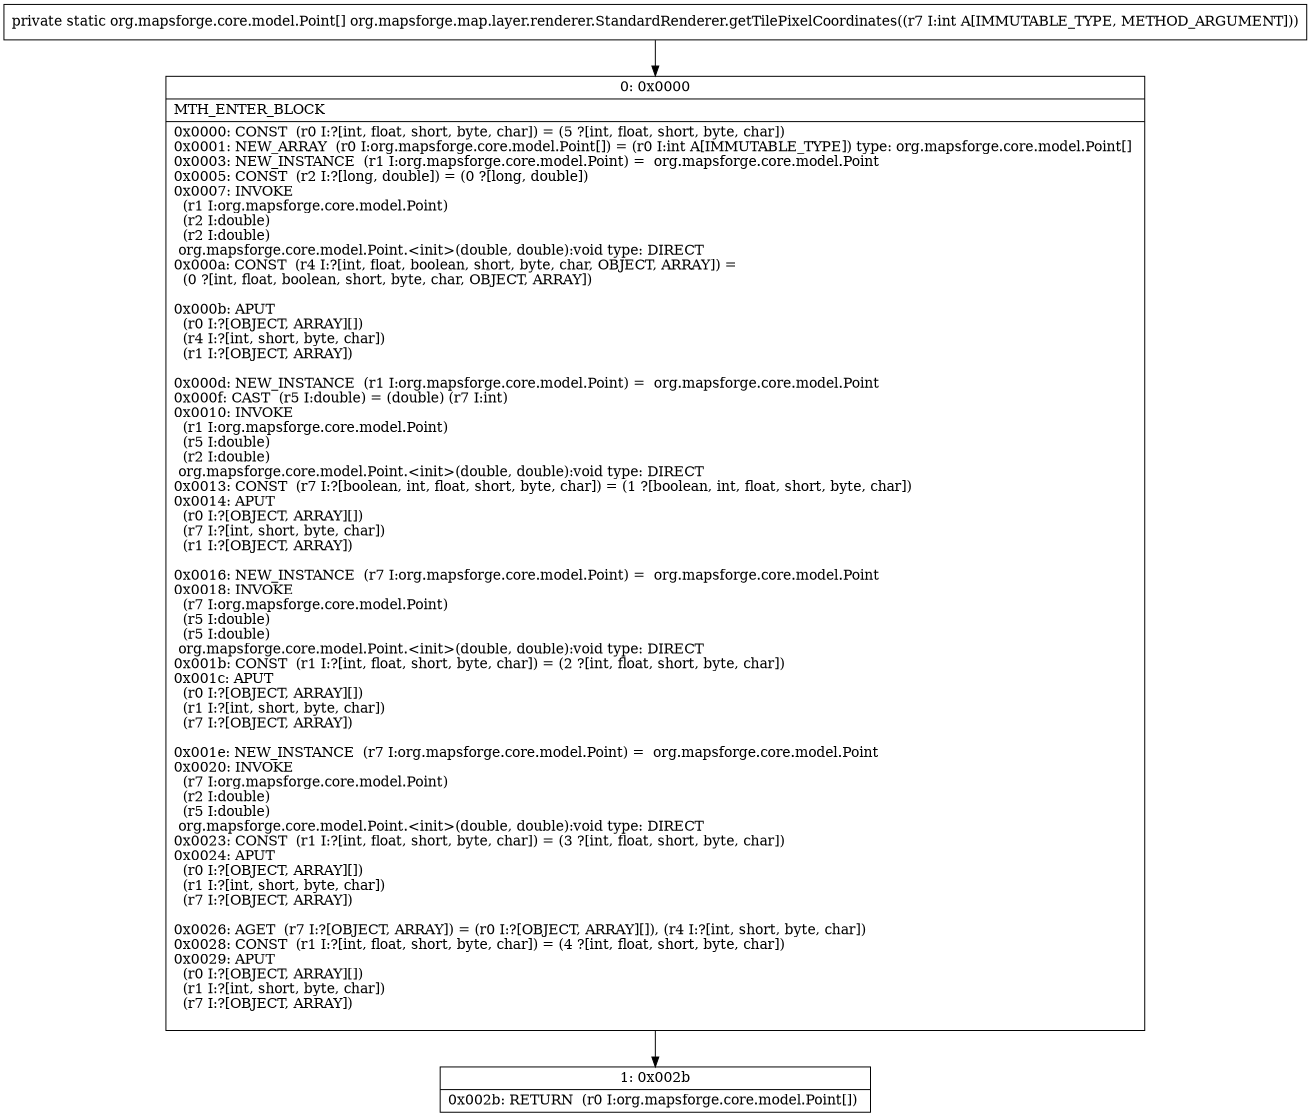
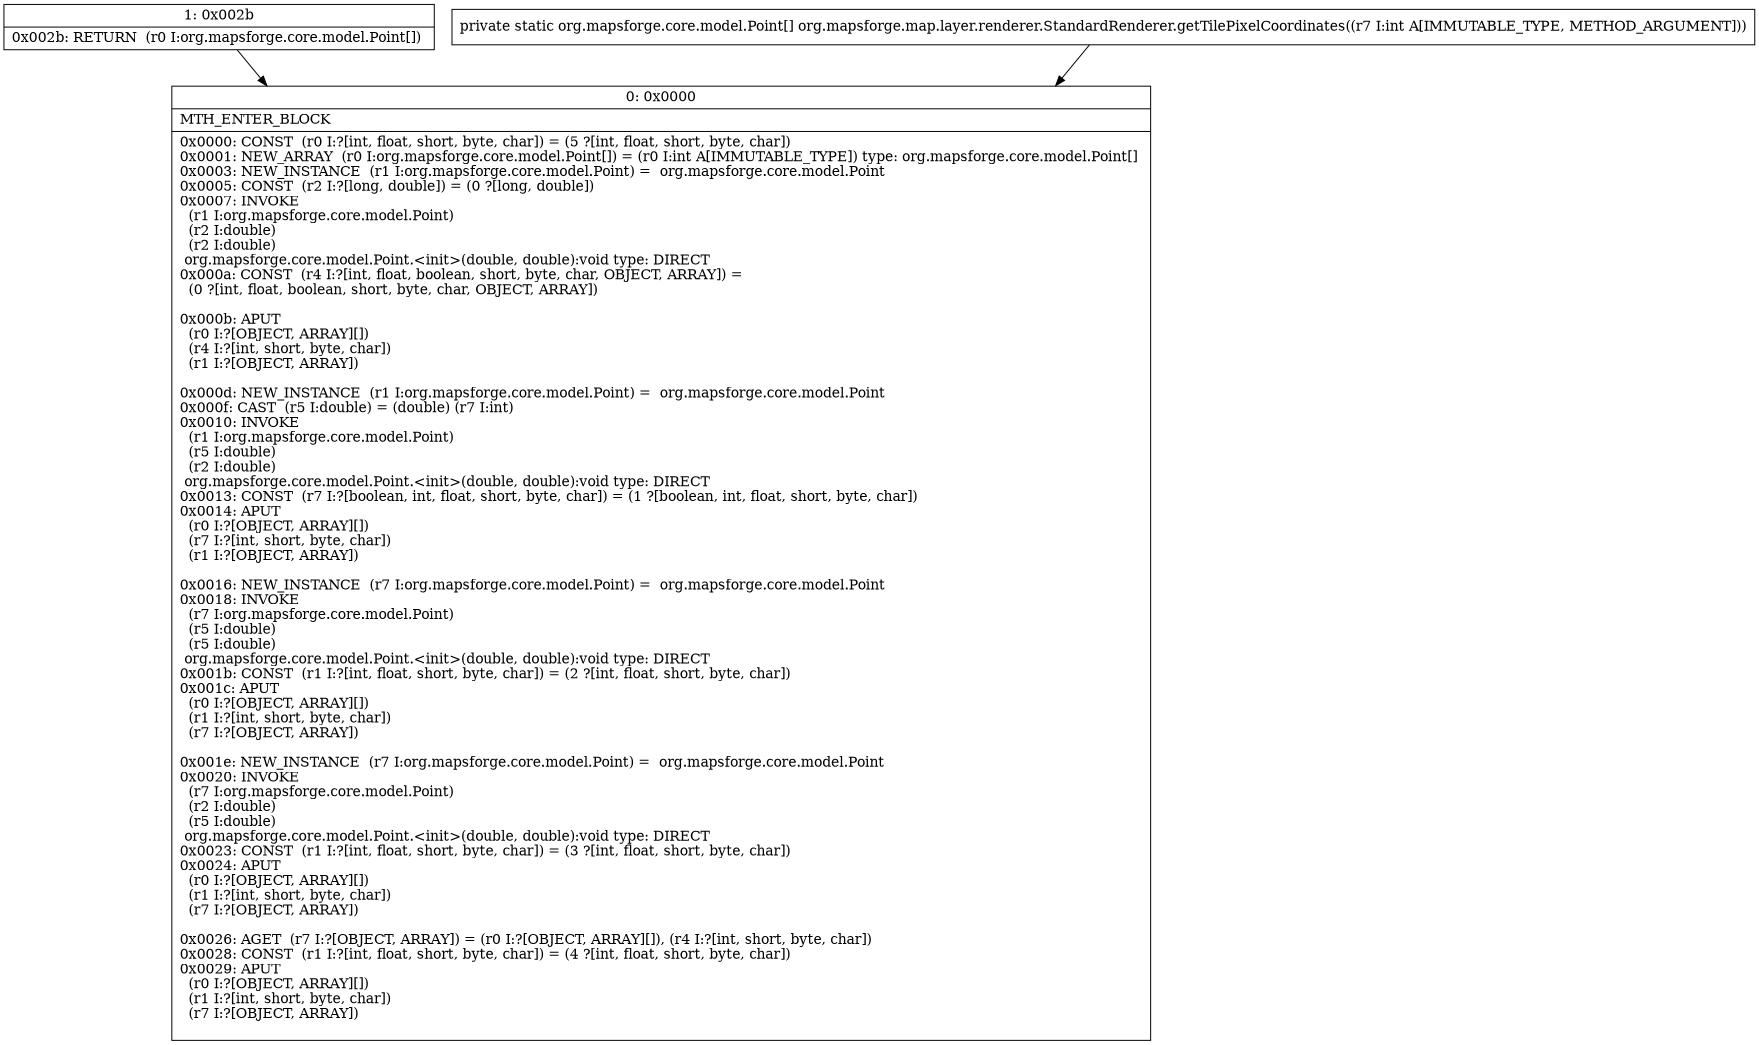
edge "0: 0x0000" -> "1: 0x002b": reversed
